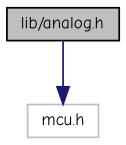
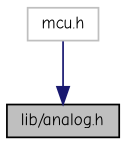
edge "lib/analog.h" -> "mcu.h": reversed
